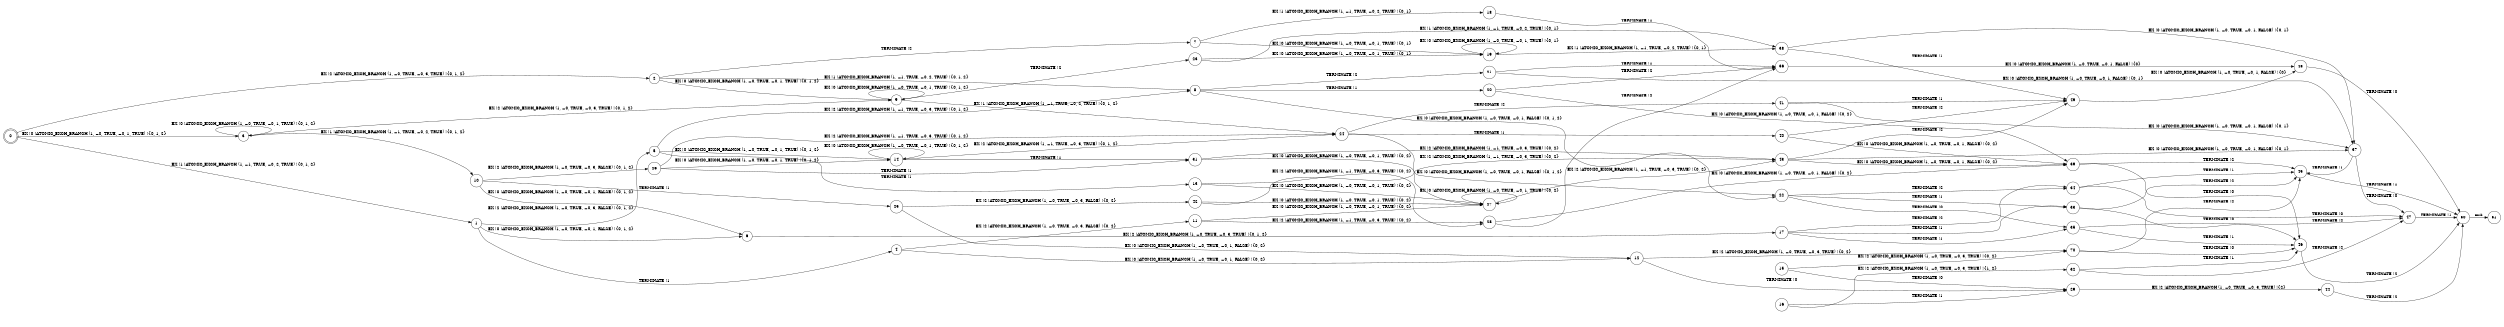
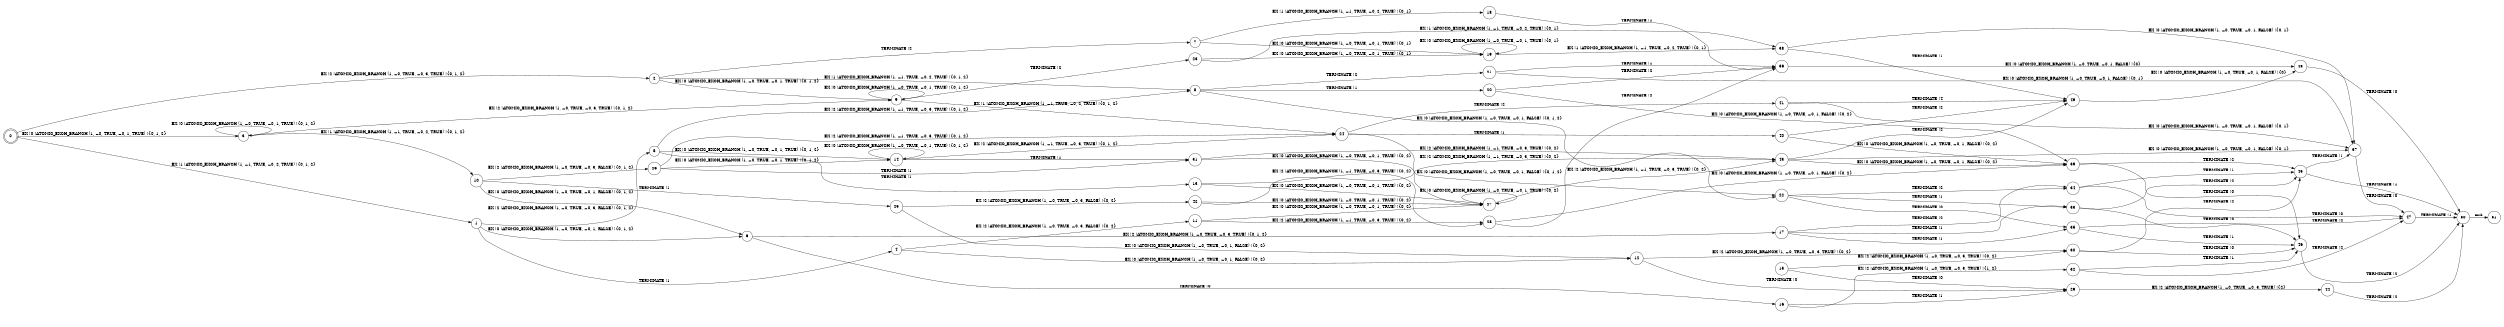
edge "41" -> "49": label "TERMINATE !1" -> "TERMINATE !4"
edge "37" -> "45": reversed
node "70": label "70" -> "30"
edge "6" -> "16": added, label "TERMINATE !0"
